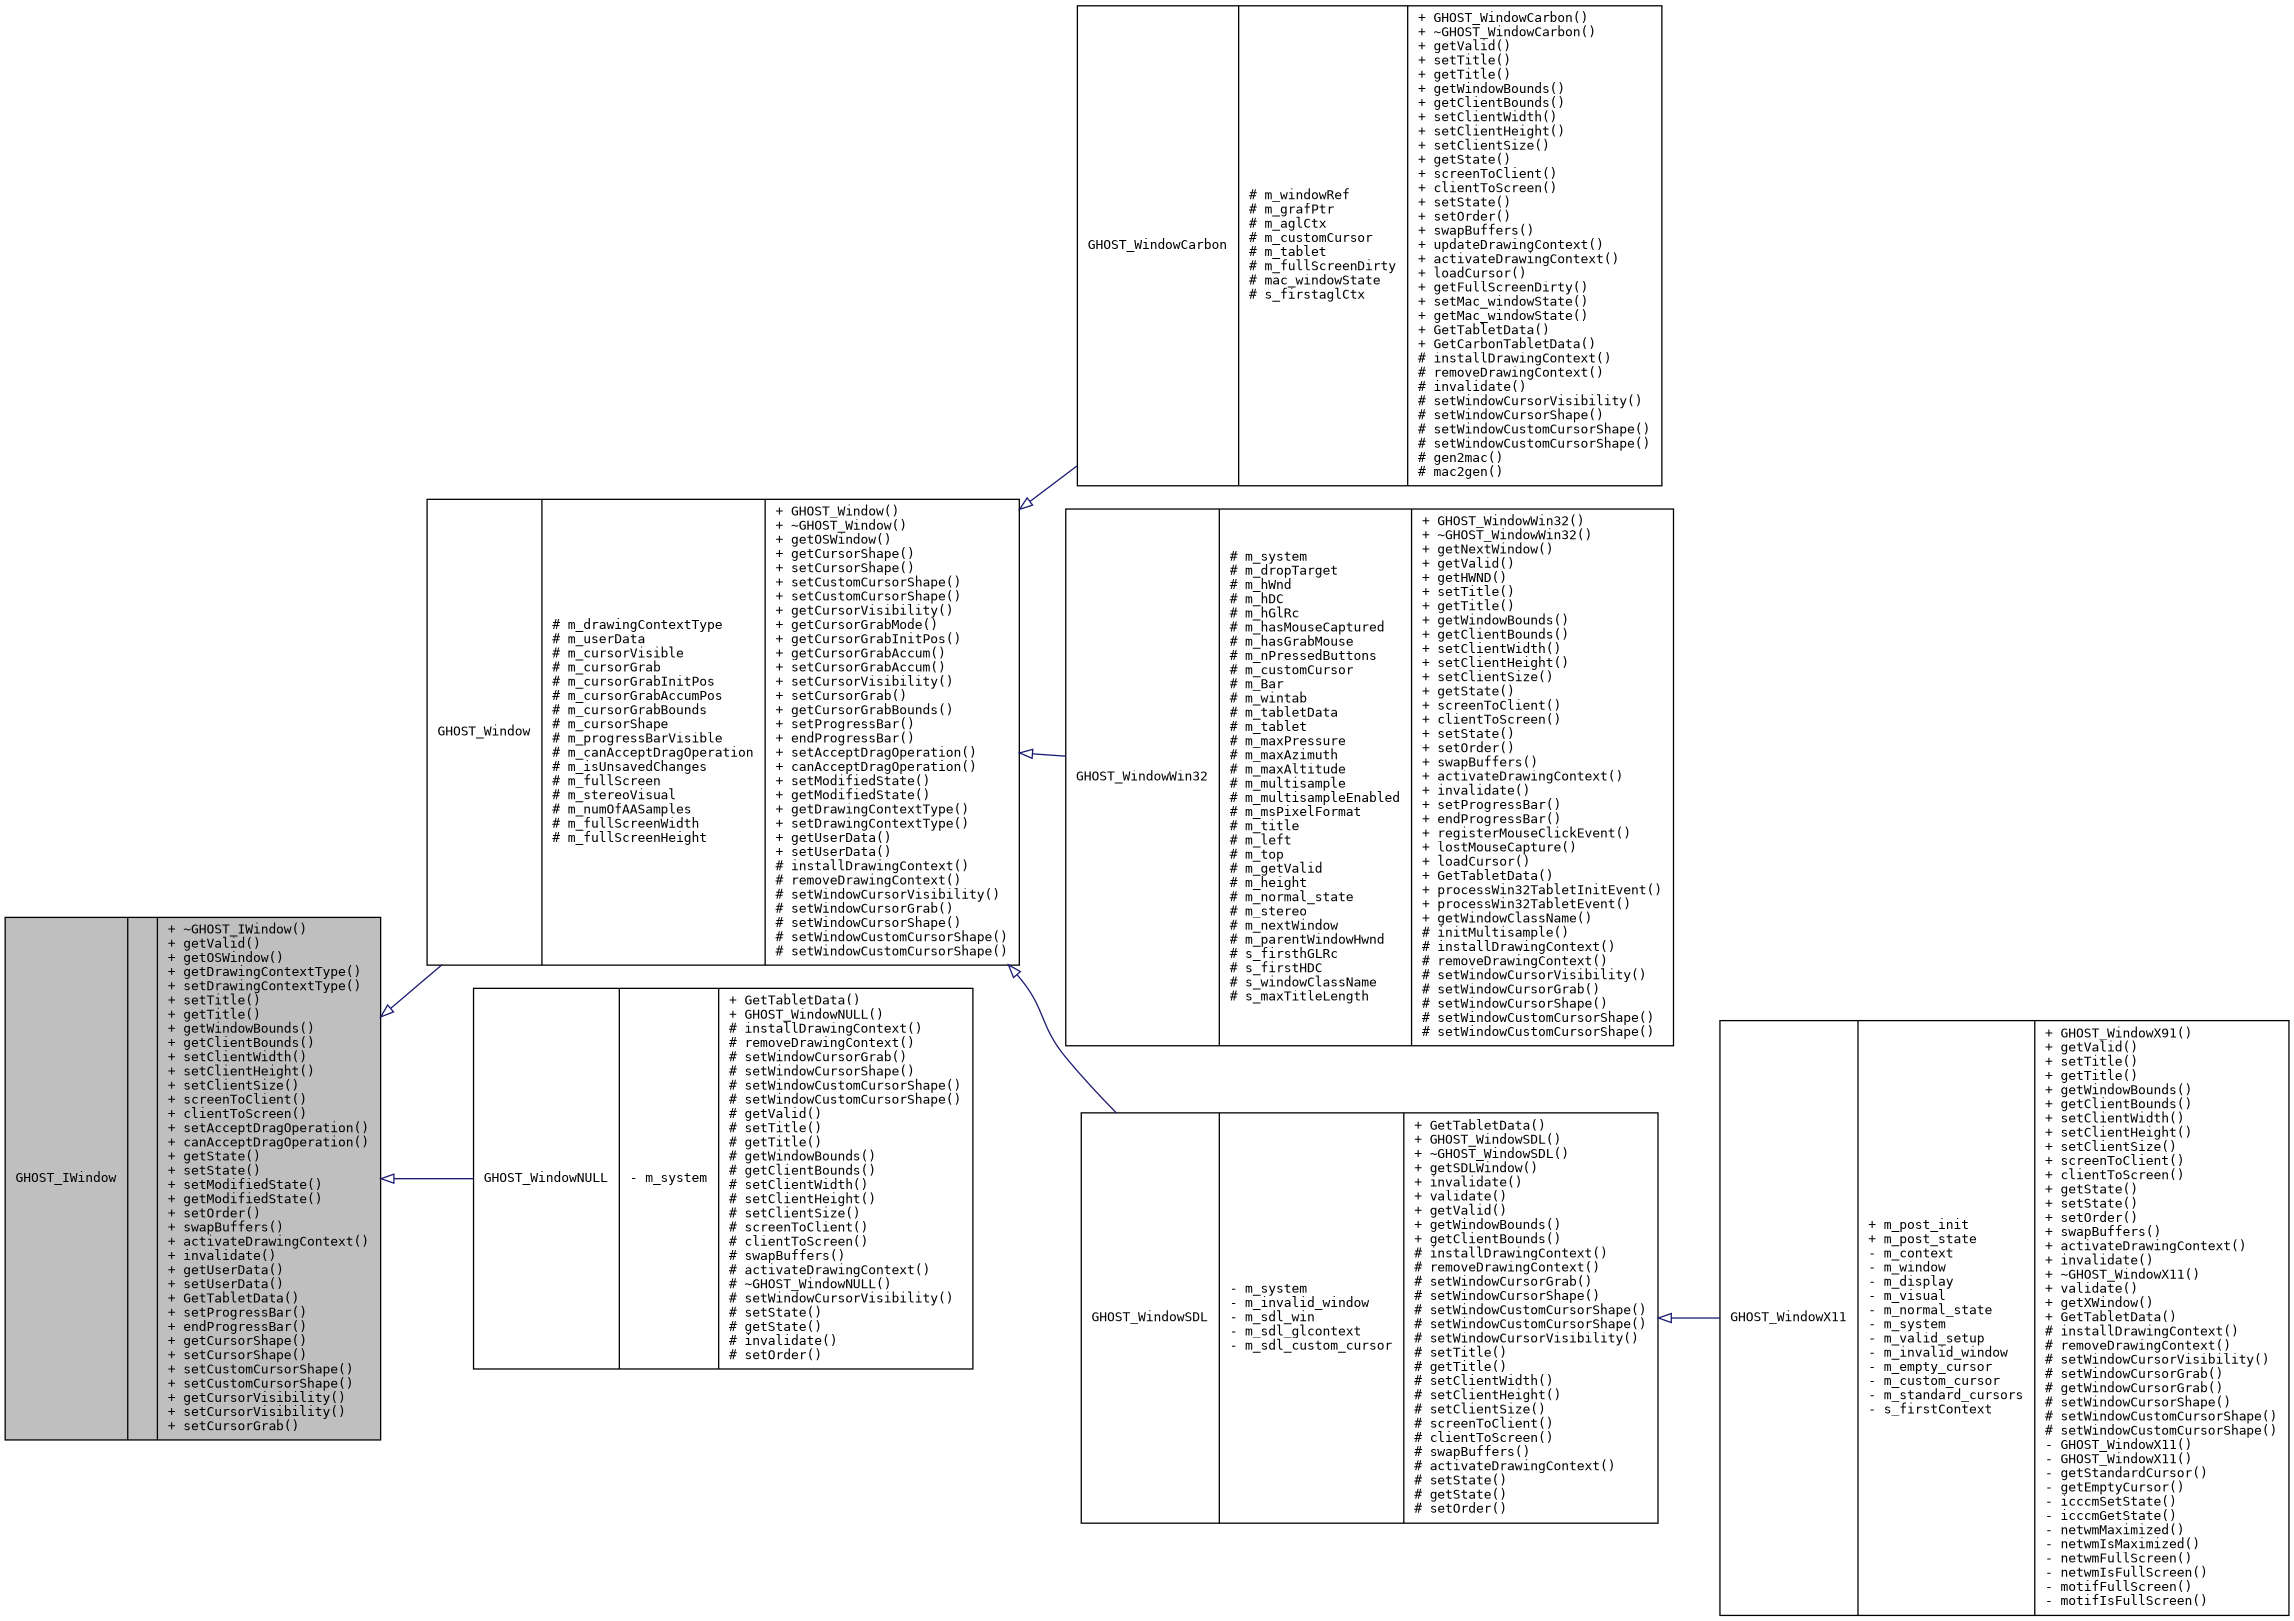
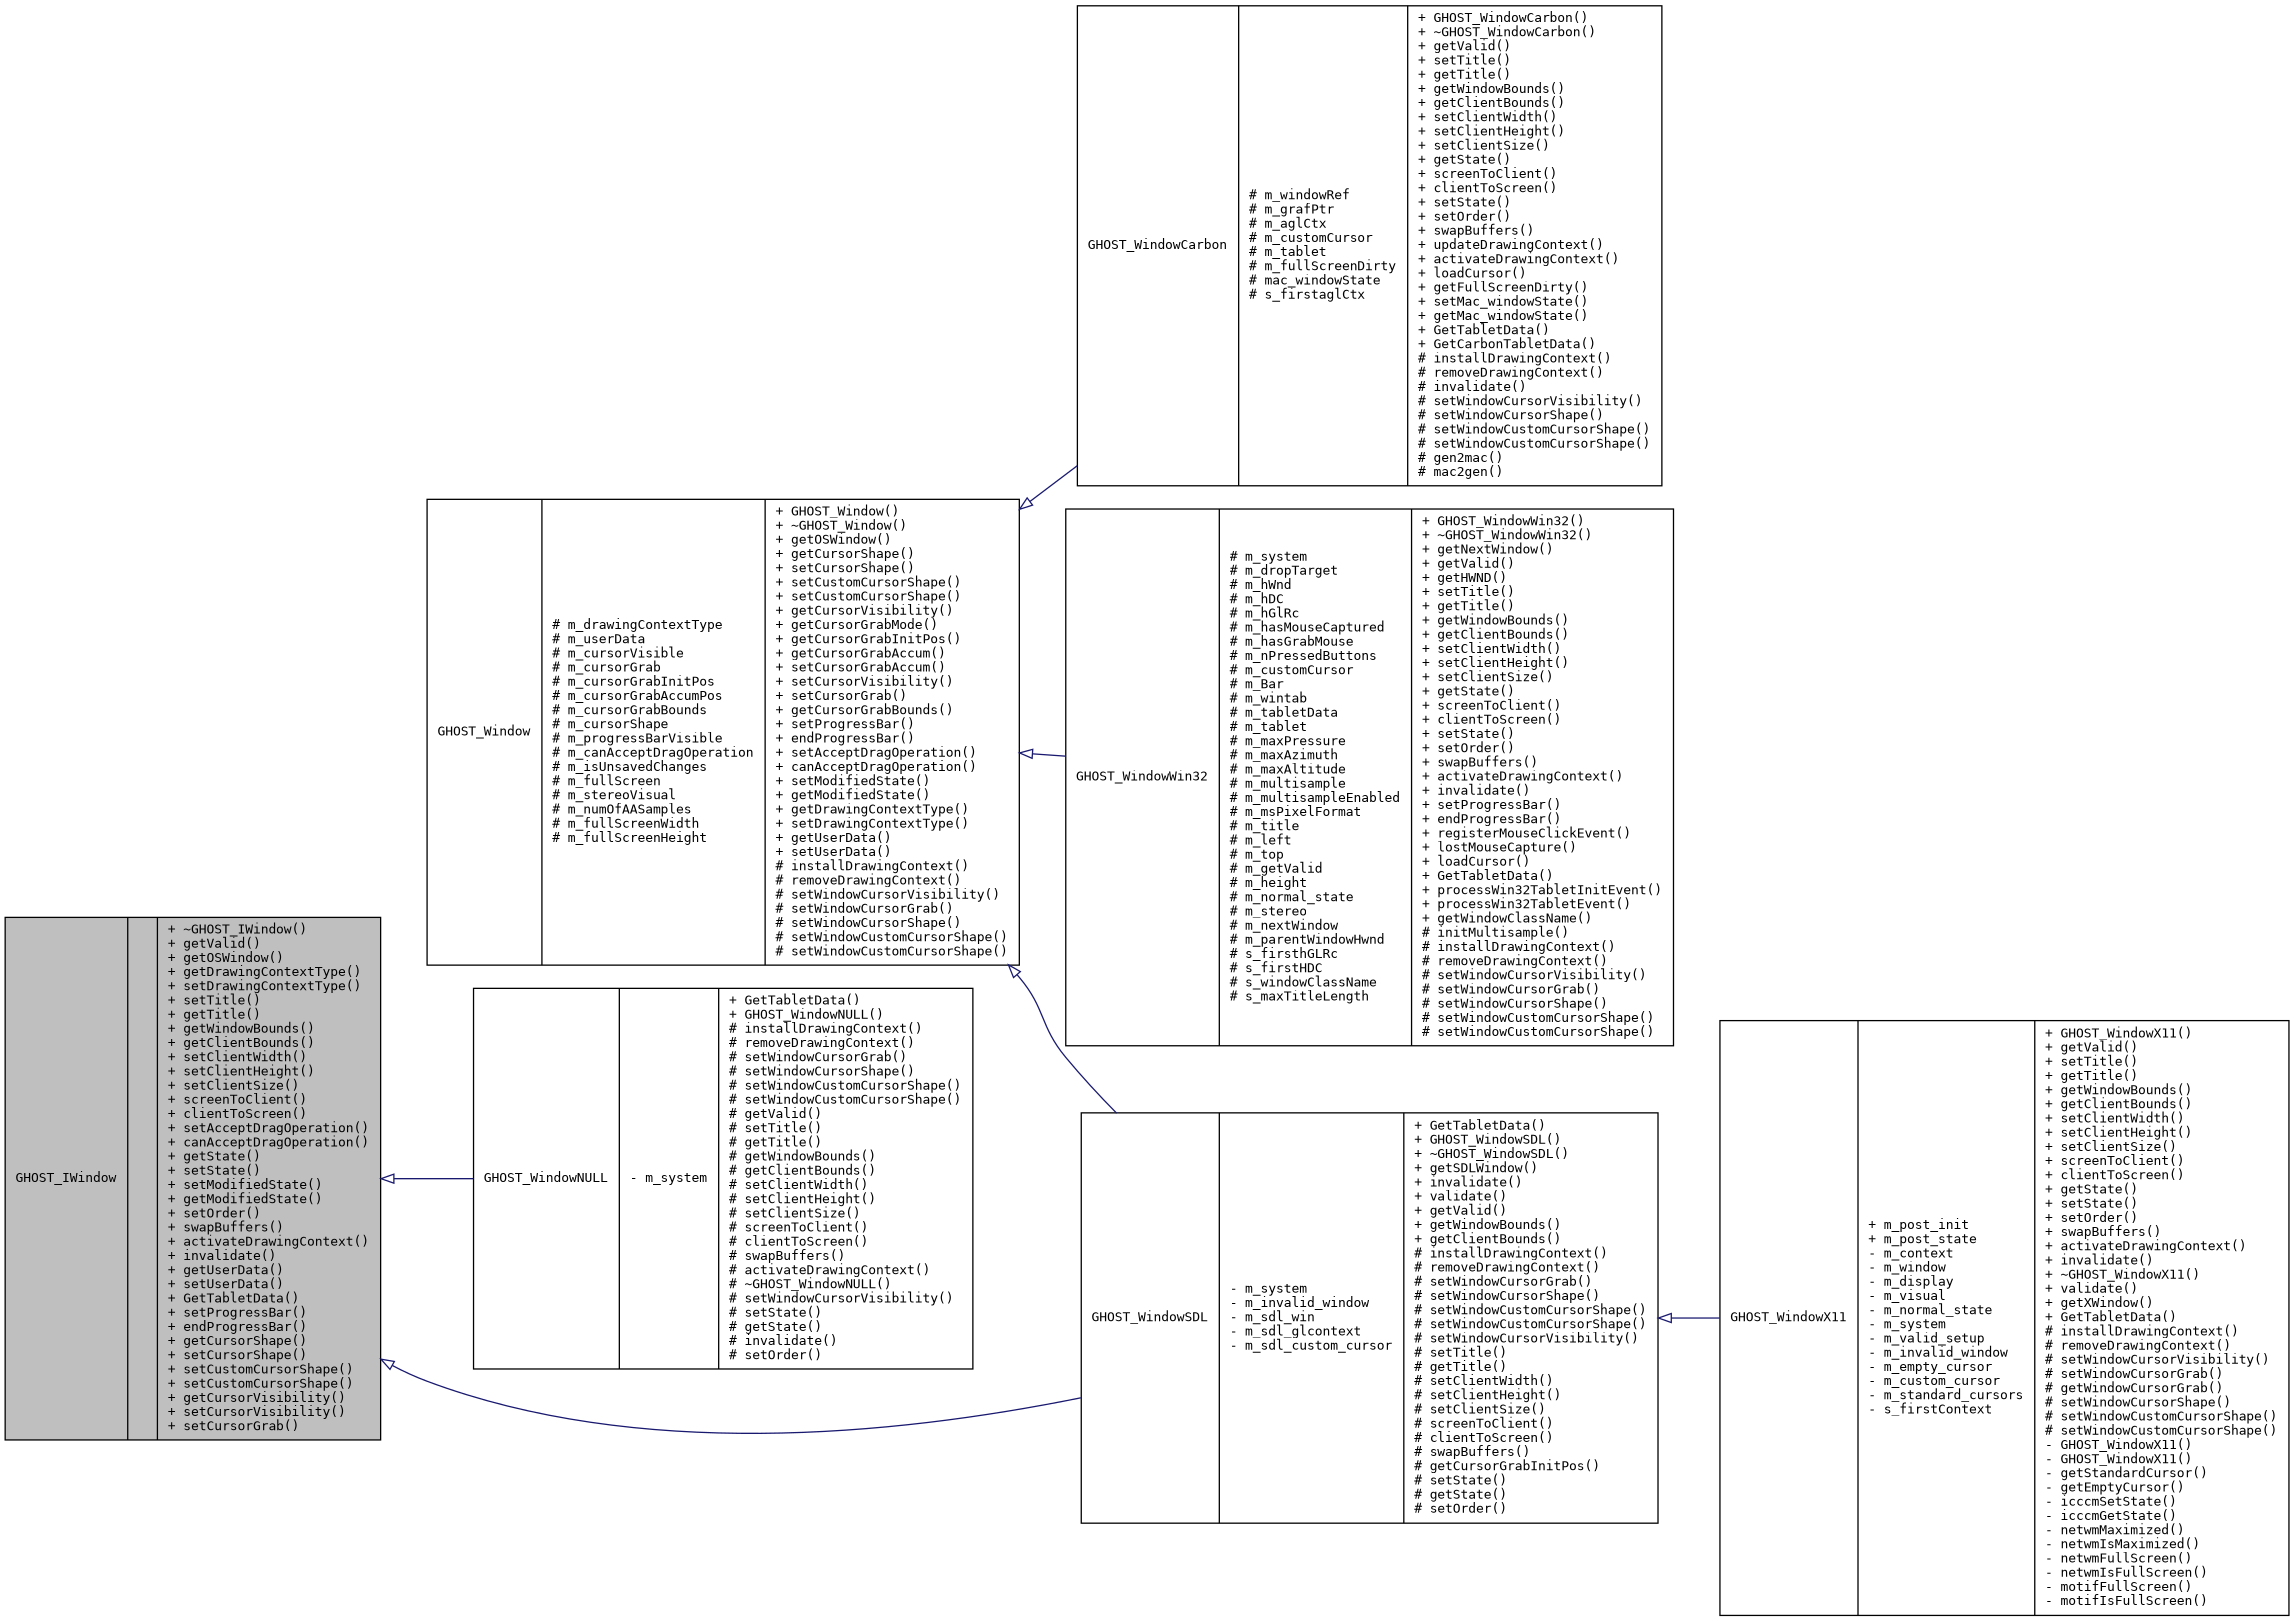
edge "GHOST_Window" -> "GHOST_IWindow": now "GHOST_WindowSDL" -> "GHOST_IWindow"
node "GHOST_WindowX11": text "+ GHOST_WindowX91()" -> "+ GHOST_WindowX11()"
node "GHOST_WindowSDL": text "# activateDrawingContext()" -> "# getCursorGrabInitPos()"
